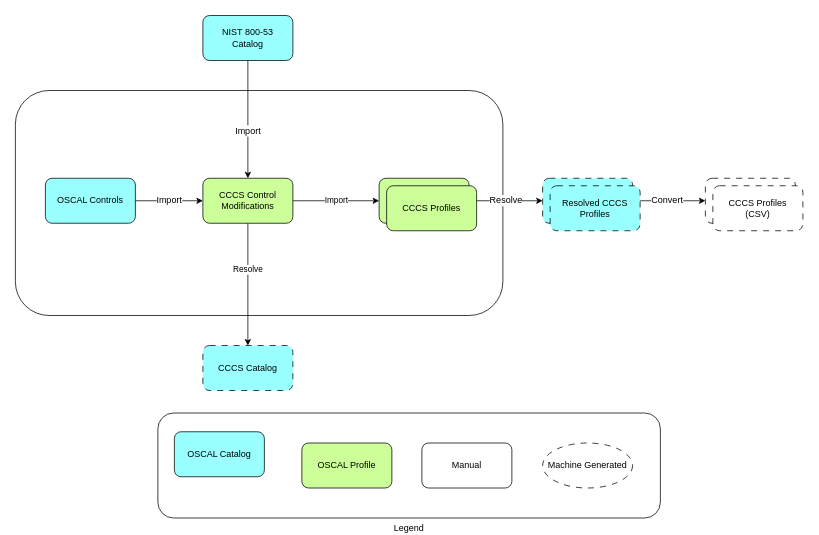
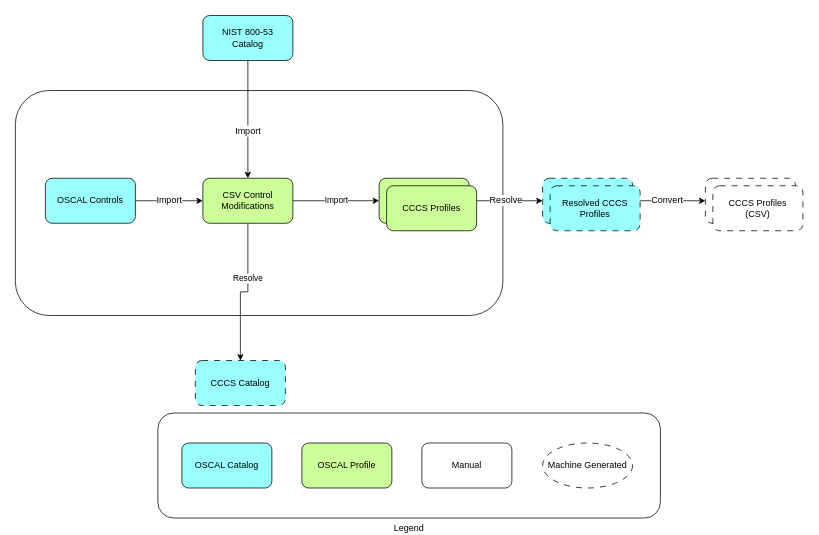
node "CCCS Control Modifications": label "CCCS Control Modifications" -> "CSV Control Modifications"
node "CCCS Catalog": moved (248, 368) -> (240, 383)
node "OSCAL Catalog": moved (219, 454) -> (227, 465)
